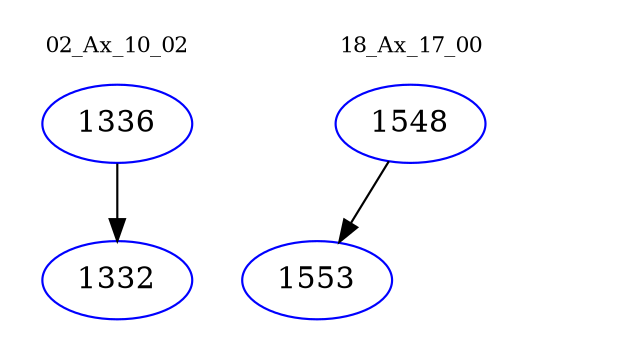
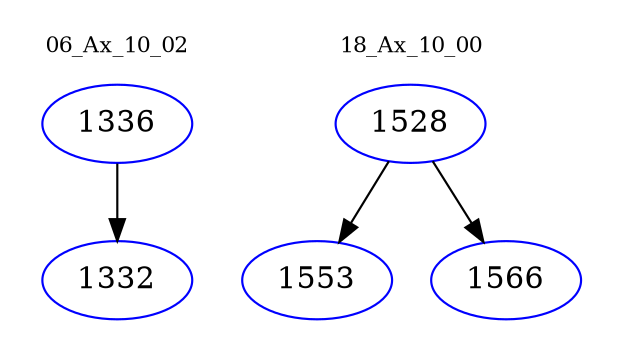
cluster "02_Ax_10_02": label "02_Ax_10_02" -> "06_Ax_10_02"
cluster "18_Ax_17_00": label "18_Ax_17_00" -> "18_Ax_10_00"
node "1548": label "1548" -> "1528"
node "1566": added
